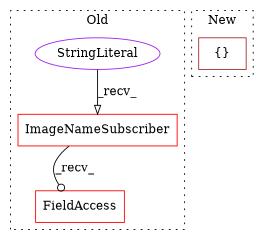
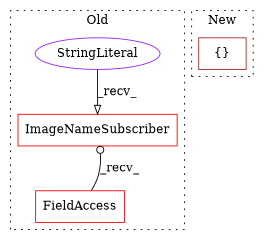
edge "ImageNameSubscriber" -> "FieldAccess": reversed
